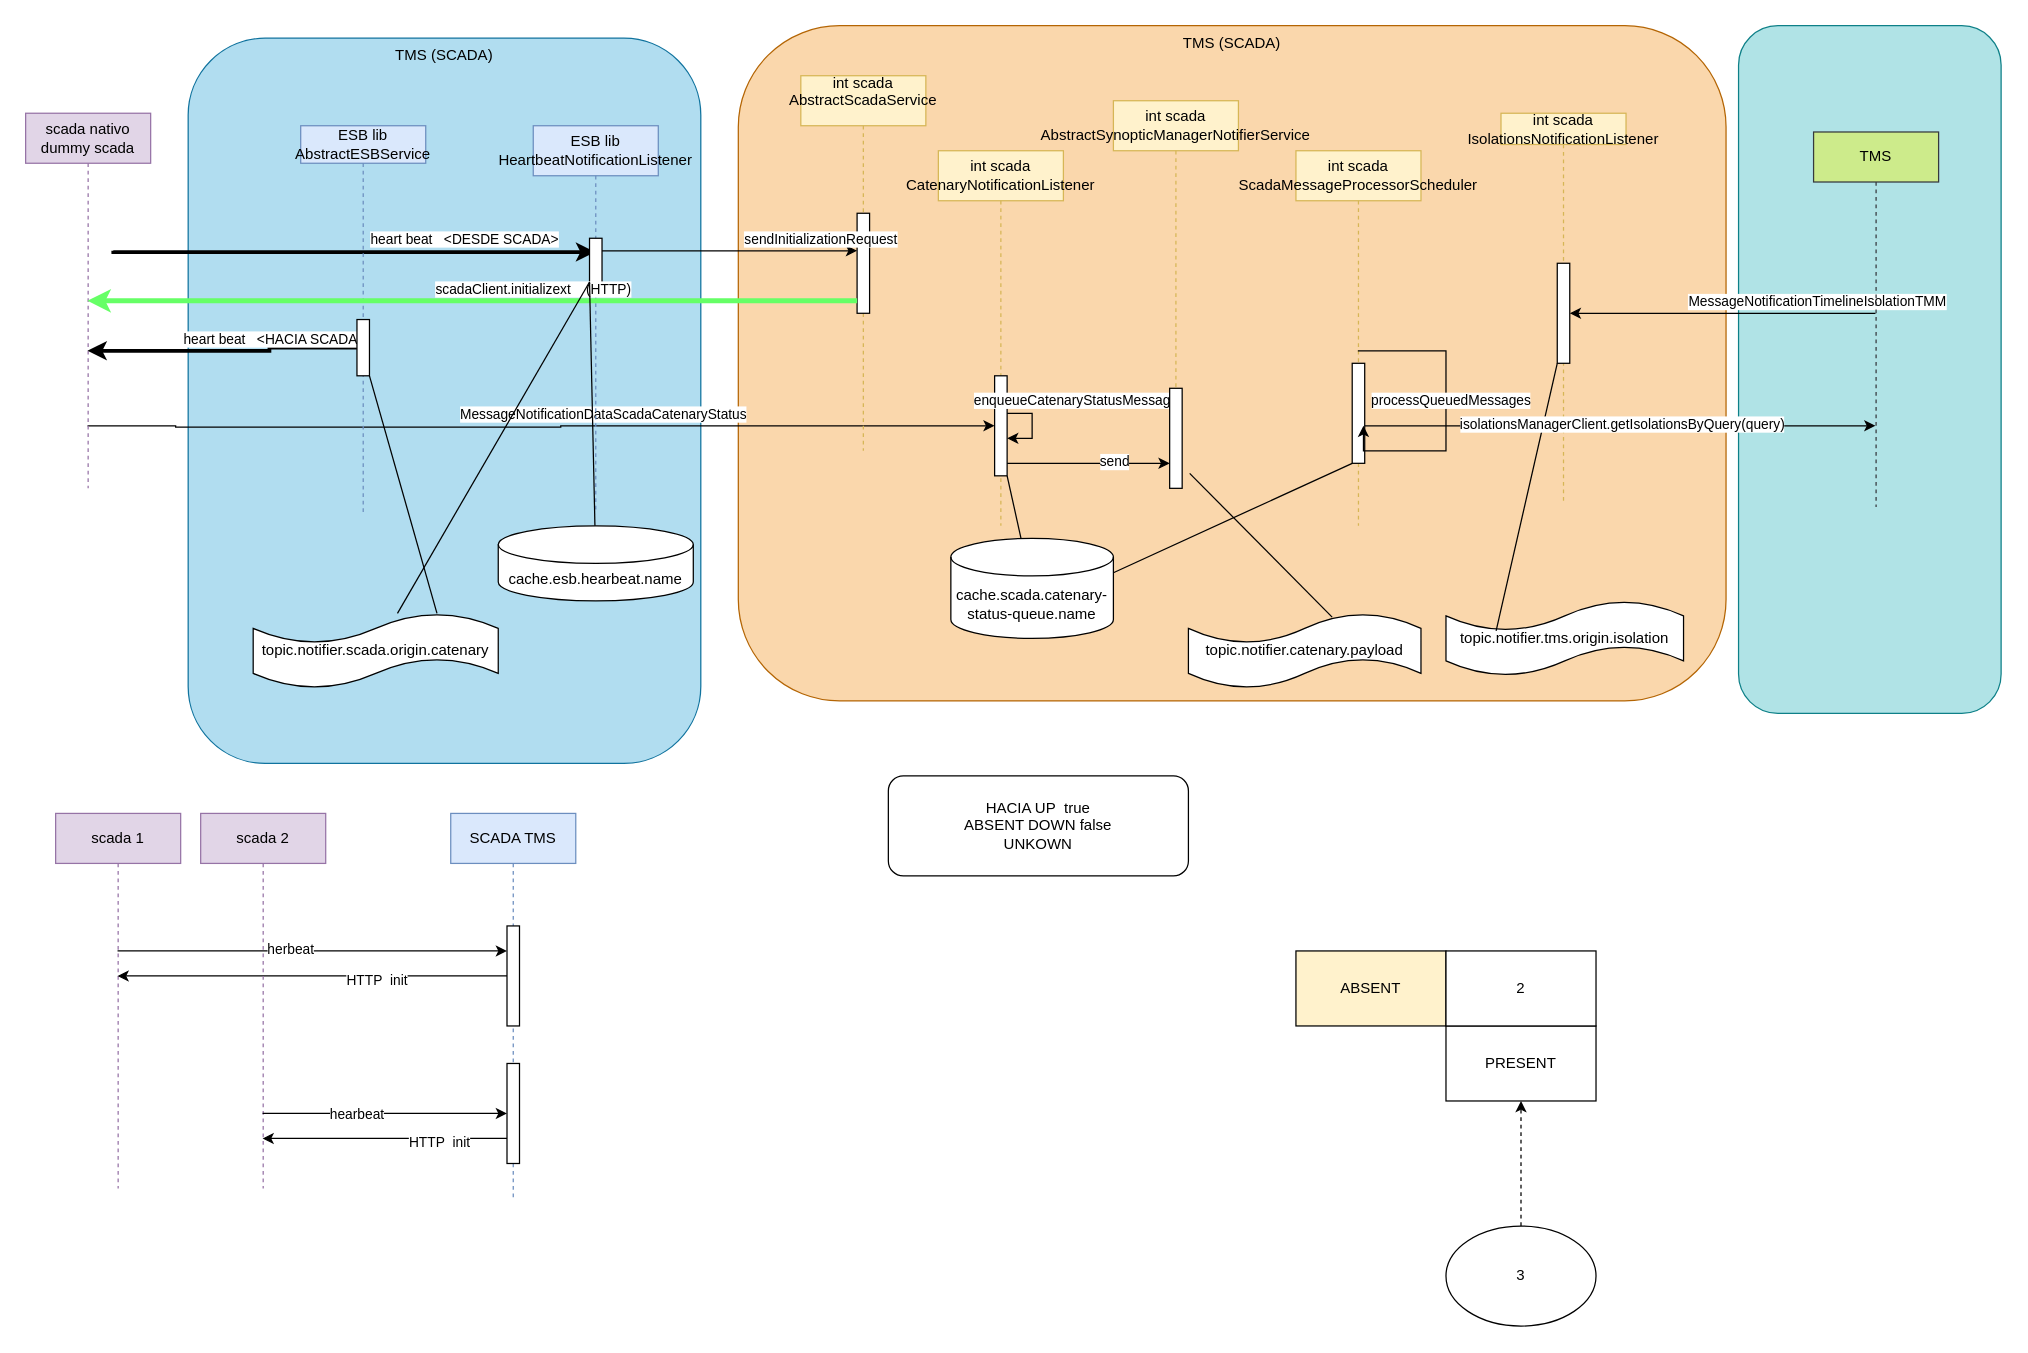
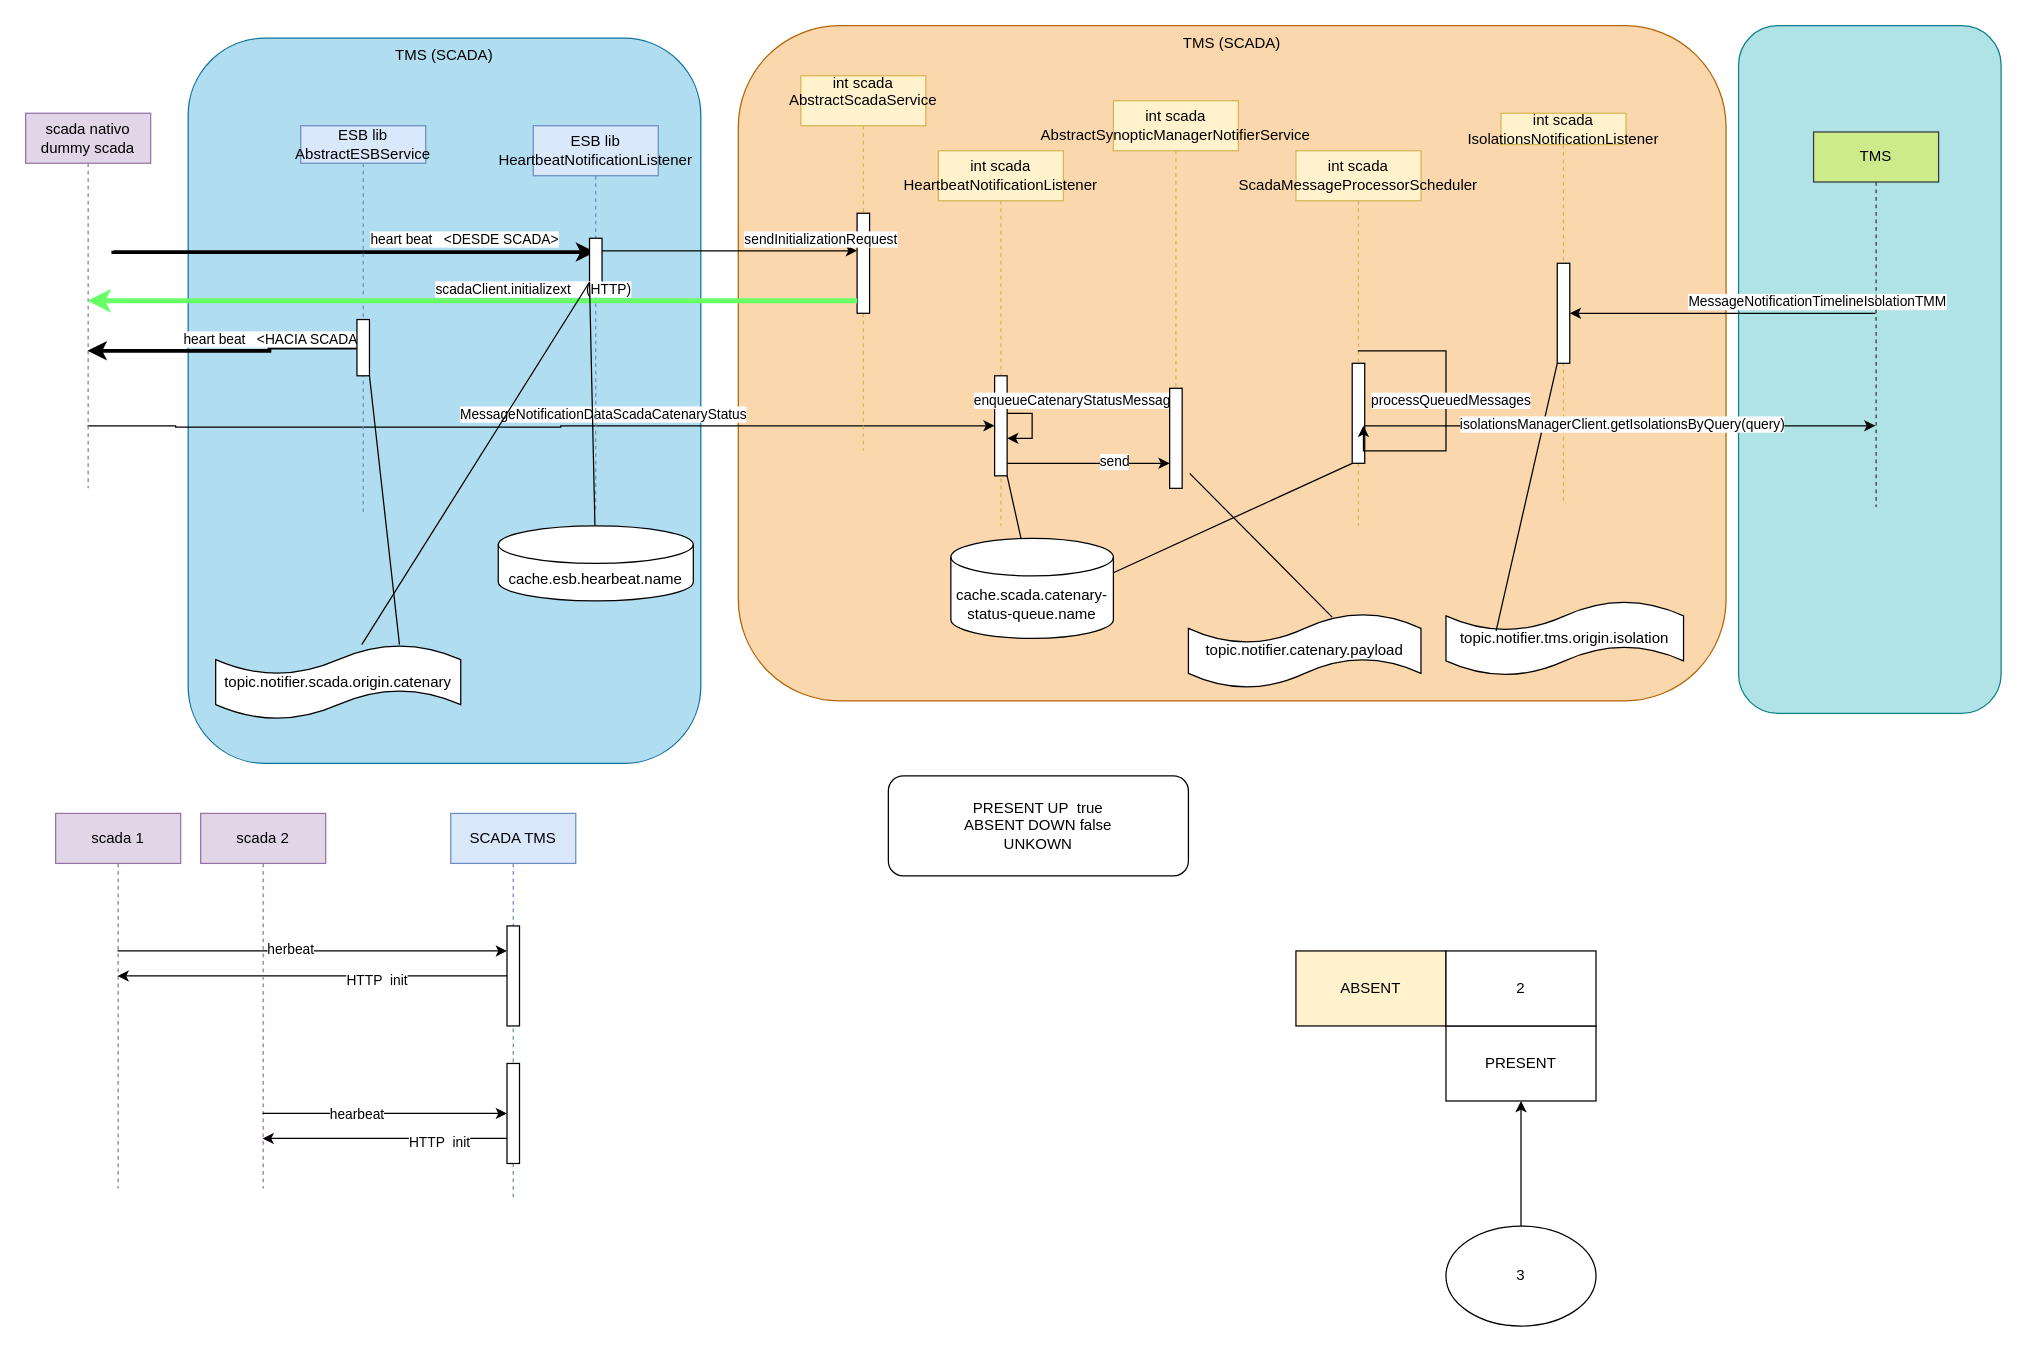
node "int scada CatenaryNotificationListener": label "int scada CatenaryNotificationListener" -> "int scada HeartbeatNotificationListener"
node "topic.notifier.scada.origin.catenary": moved (376, 651) -> (338, 682)
node "HACIA UP true ABSENT DOWN false UNKOWN": label "HACIA UP true ABSENT DOWN false UNKOWN" -> "PRESENT UP true ABSENT DOWN false UNKOWN"
edge "3" -> "PRESENT": style dashed -> solid
